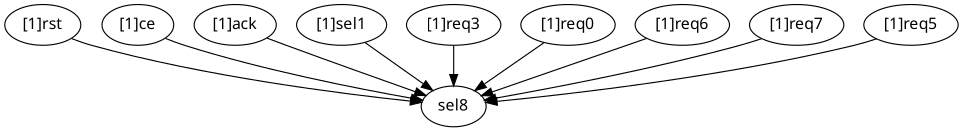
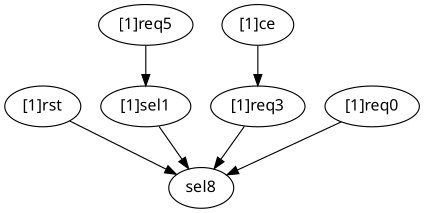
node "[1]ack": removed
node "[1]req6": removed
node "[1]req7": removed
edge "[1]ce" -> "sel8": now "[1]ce" -> "[1]req3"
edge "[1]req5" -> "sel8": now "[1]req5" -> "[1]sel1"
